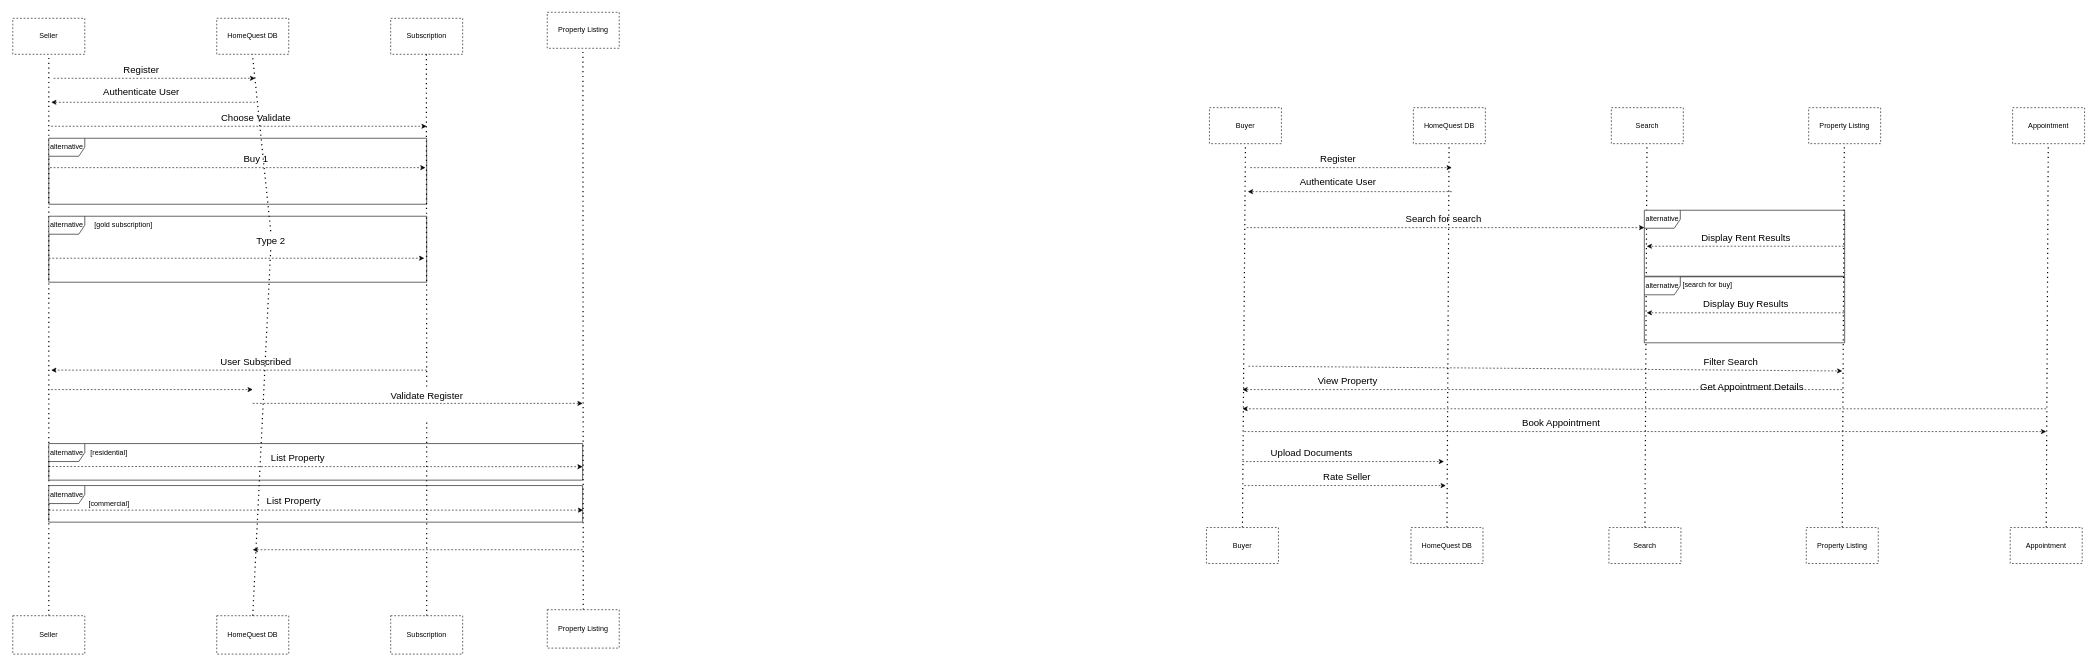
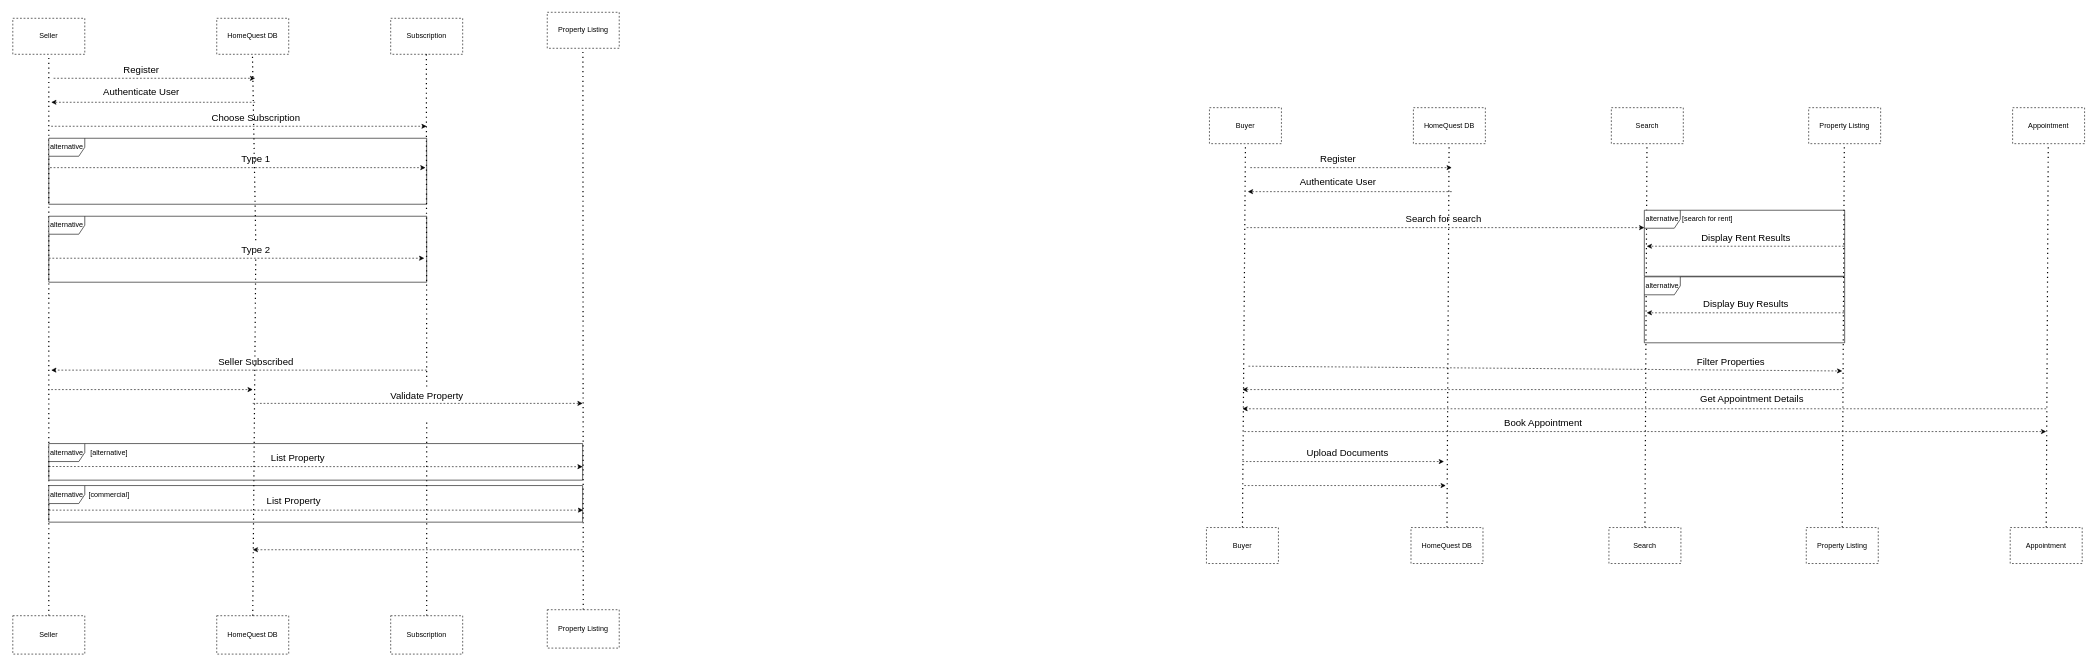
node "Choose Validate": label "Choose Validate" -> "Choose Subscription"
node "Buy 1": label "Buy 1" -> "Type 1"
node "[search for rent]": added
node "[gold subscription]": removed
node "Type 2": moved (270, 240) -> (255, 249)
node "[search for buy]": removed
node "User Subscribed": label "User Subscribed" -> "Seller Subscribed"
node "Filter Search": label "Filter Search" -> "Filter Properties"
node "View Property": removed
node "Get Appointment Details": moved (1752, 387) -> (1752, 399)
node "Validate Register": label "Validate Register" -> "Validate Property"
node "Book Appointment": moved (1561, 423) -> (1543, 423)
node "[residential]": label "[residential]" -> "[alternative]"
node "Upload Documents": moved (1311, 453) -> (1347, 453)
node "Rate Seller": removed
node "[commercial]": moved (108, 504) -> (108, 495)
